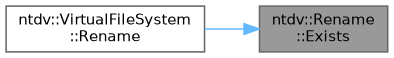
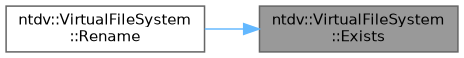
node "ntdv::Rename ::Exists": label "ntdv::Rename ::Exists" -> "ntdv::VirtualFileSystem ::Exists"
